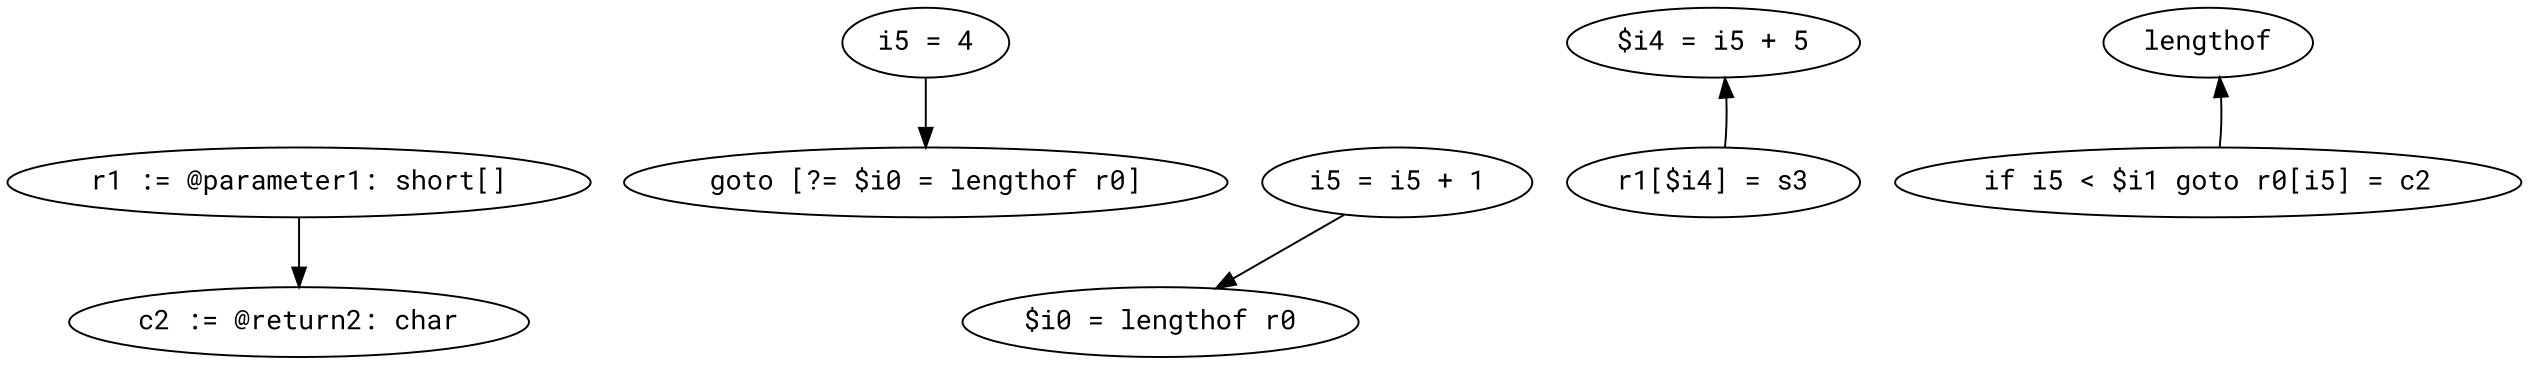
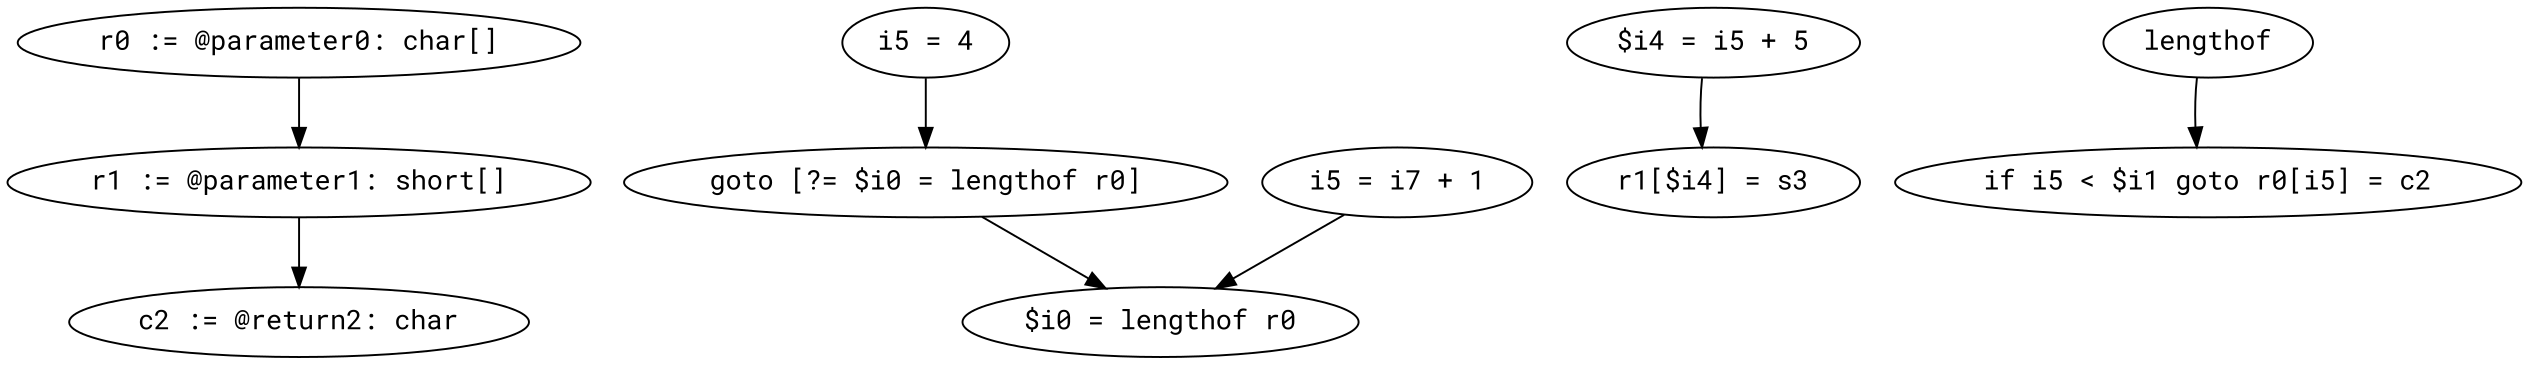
node "r0 := @parameter0: char[]": added
edge "r1[$i4] = s3" -> "$i4 = i5 + 5": reversed
edge "if i5 < $i1 goto r0[i5] = c2" -> "lengthof": reversed
node "i5 = i5 + 1": label "i5 = i5 + 1" -> "i5 = i7 + 1"
edge "goto [?= $i0 = lengthof r0]" -> "$i0 = lengthof r0": added
